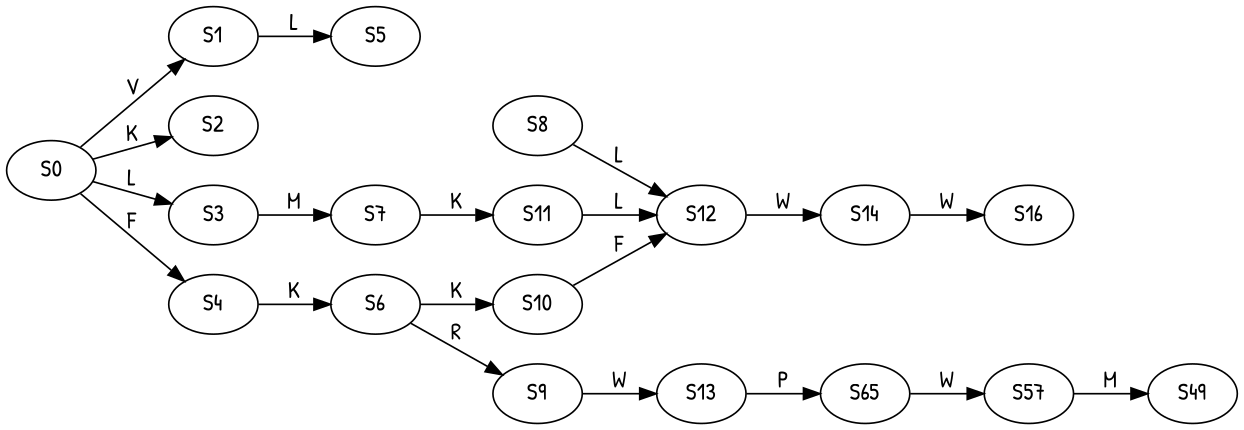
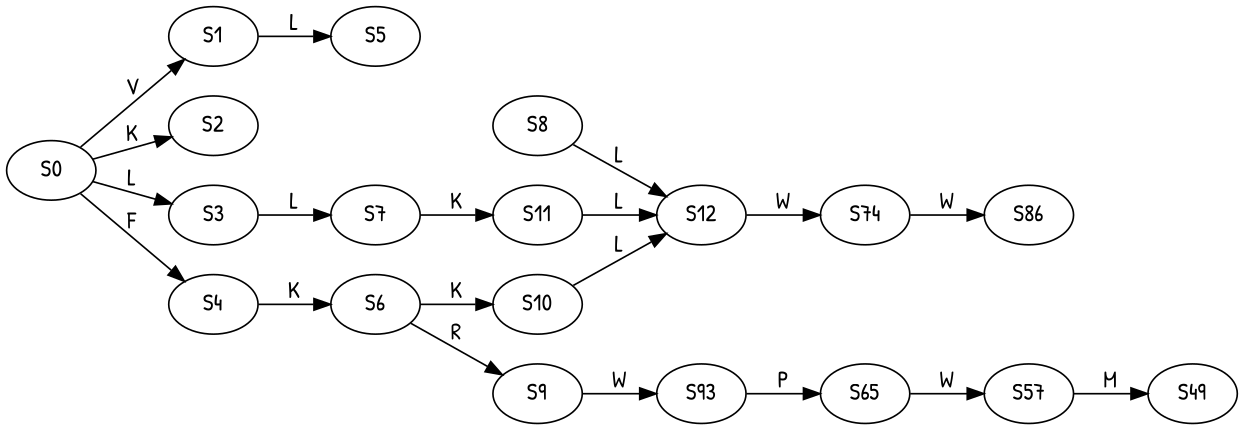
edge "S3" -> "S7": label "M" -> "L"
node "S14": label "S14" -> "S74"
node "S16": label "S16" -> "S86"
edge "S10" -> "S12": label "F" -> "L"
node "S13": label "S13" -> "S93"
